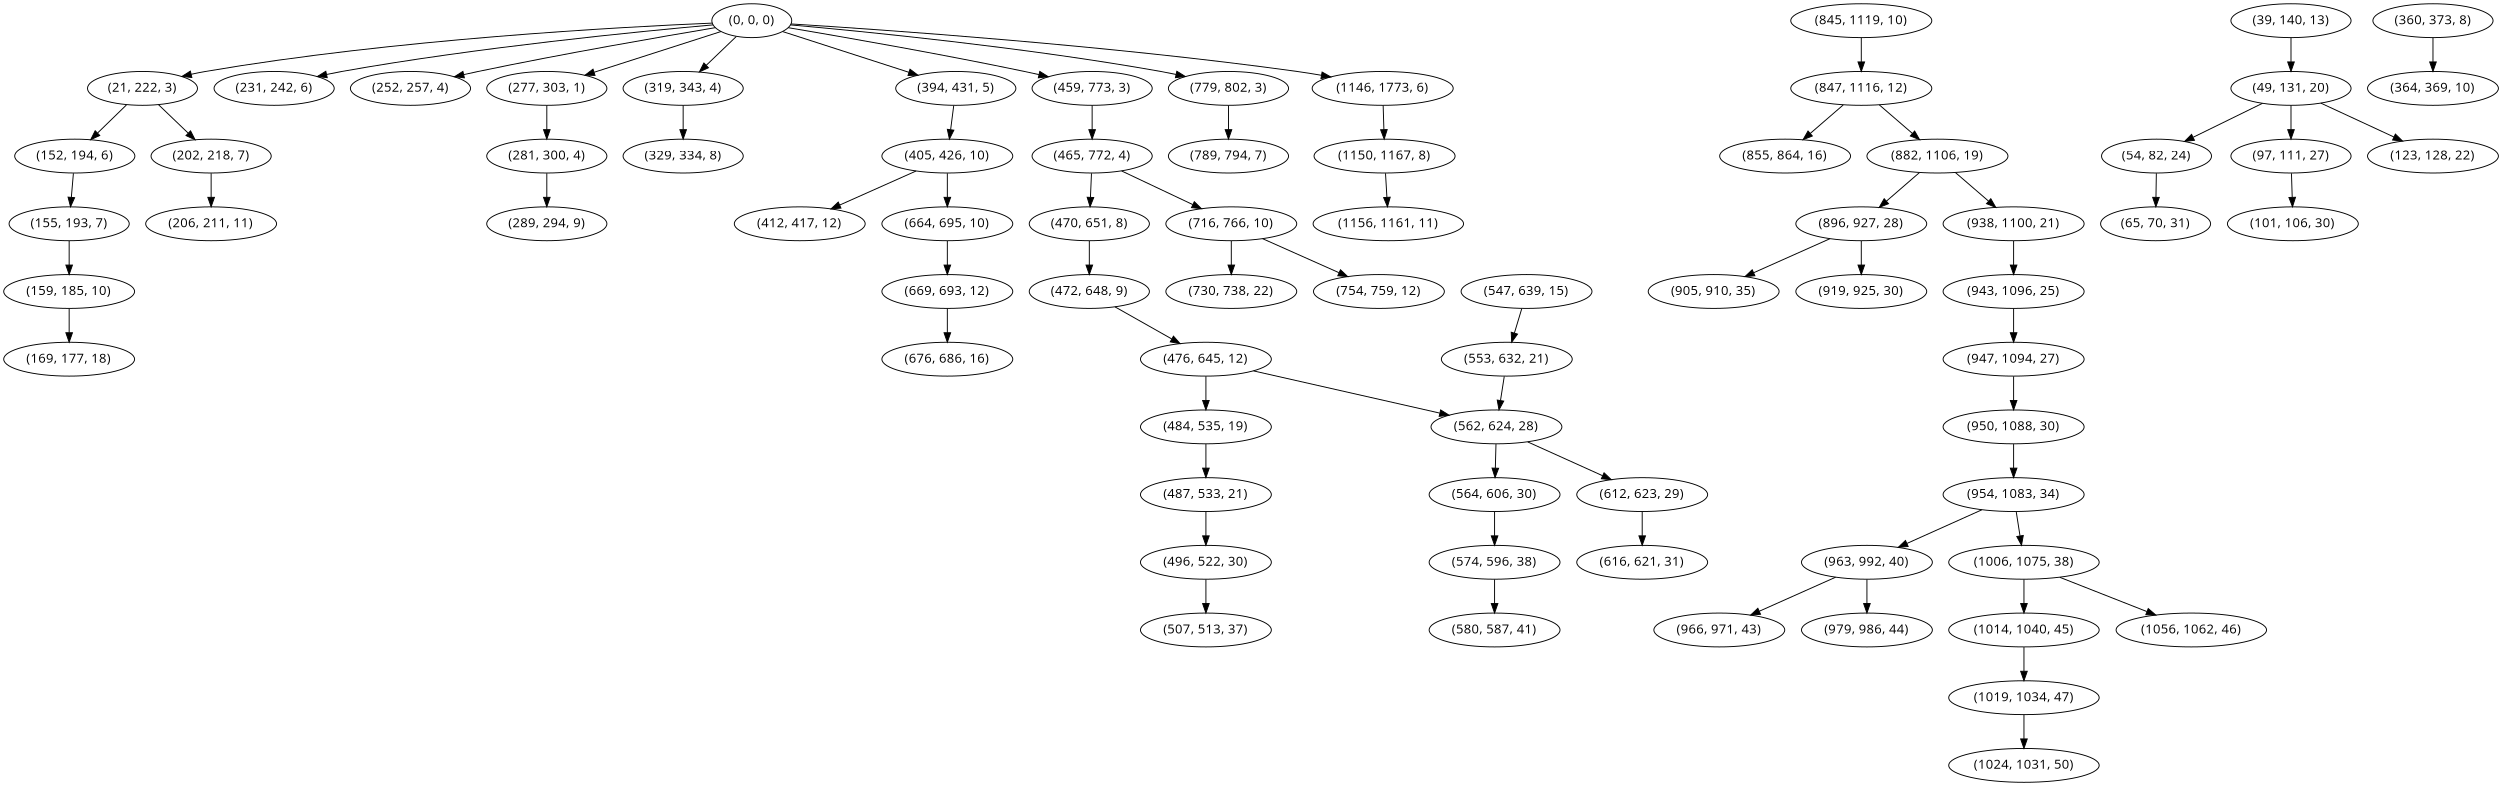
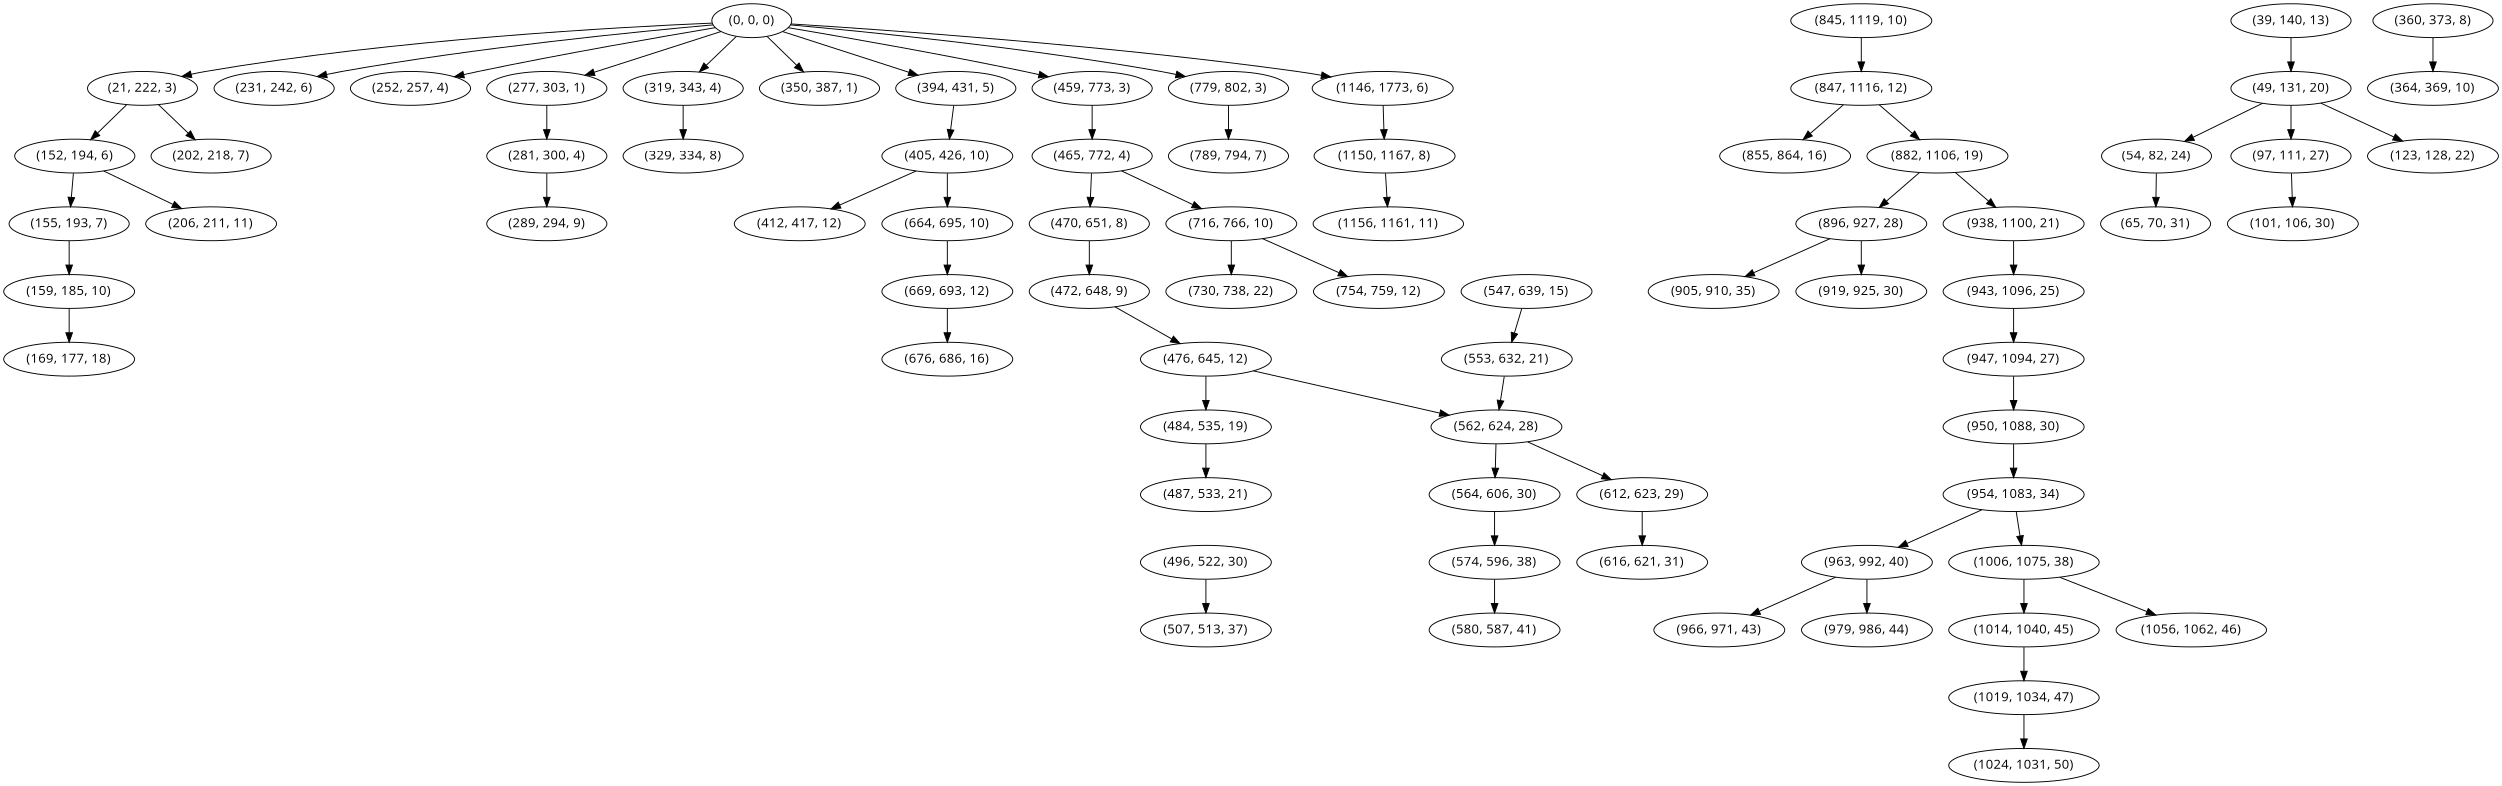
node "(350, 387, 1)": added
edge "(202, 218, 7)" -> "(206, 211, 11)": now "(152, 194, 6)" -> "(206, 211, 11)"
edge "(487, 533, 21)" -> "(496, 522, 30)": removed
